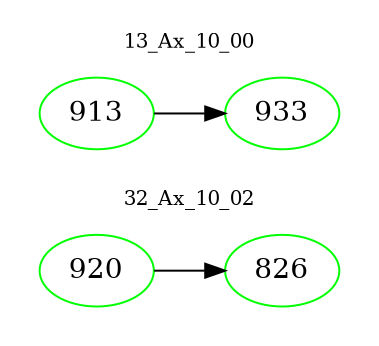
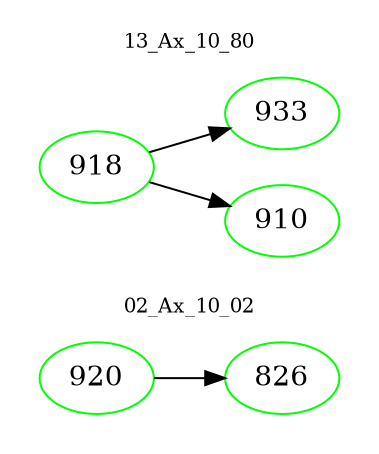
cluster "13_Ax_10_00": label "13_Ax_10_00" -> "13_Ax_10_80"
node "913": label "913" -> "918"
cluster "32_Ax_10_02": label "32_Ax_10_02" -> "02_Ax_10_02"
node "910": added
